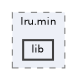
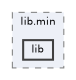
cluster "lru.min": label "lru.min" -> "lib.min"
